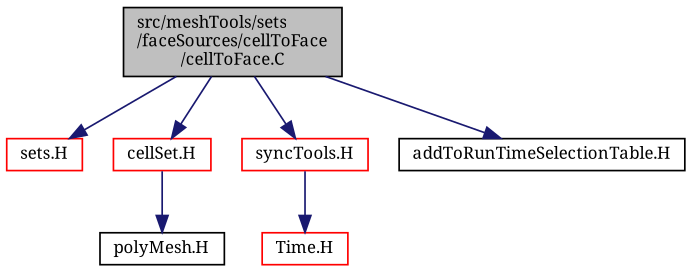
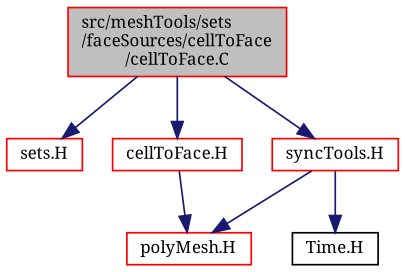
node "src/meshTools/sets /faceSources/cellToFace /cellToFace.C": color black -> red
node "cellSet.H": label "cellSet.H" -> "cellToFace.H"
node "addToRunTimeSelectionTable.H": removed
edge "syncTools.H" -> "polyMesh.H": added
node "polyMesh.H": color black -> red
node "Time.H": color red -> black
